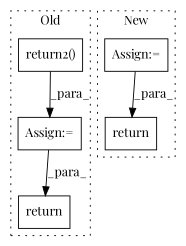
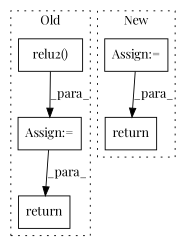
node "return2()": label "return2()" -> "relu2()"
